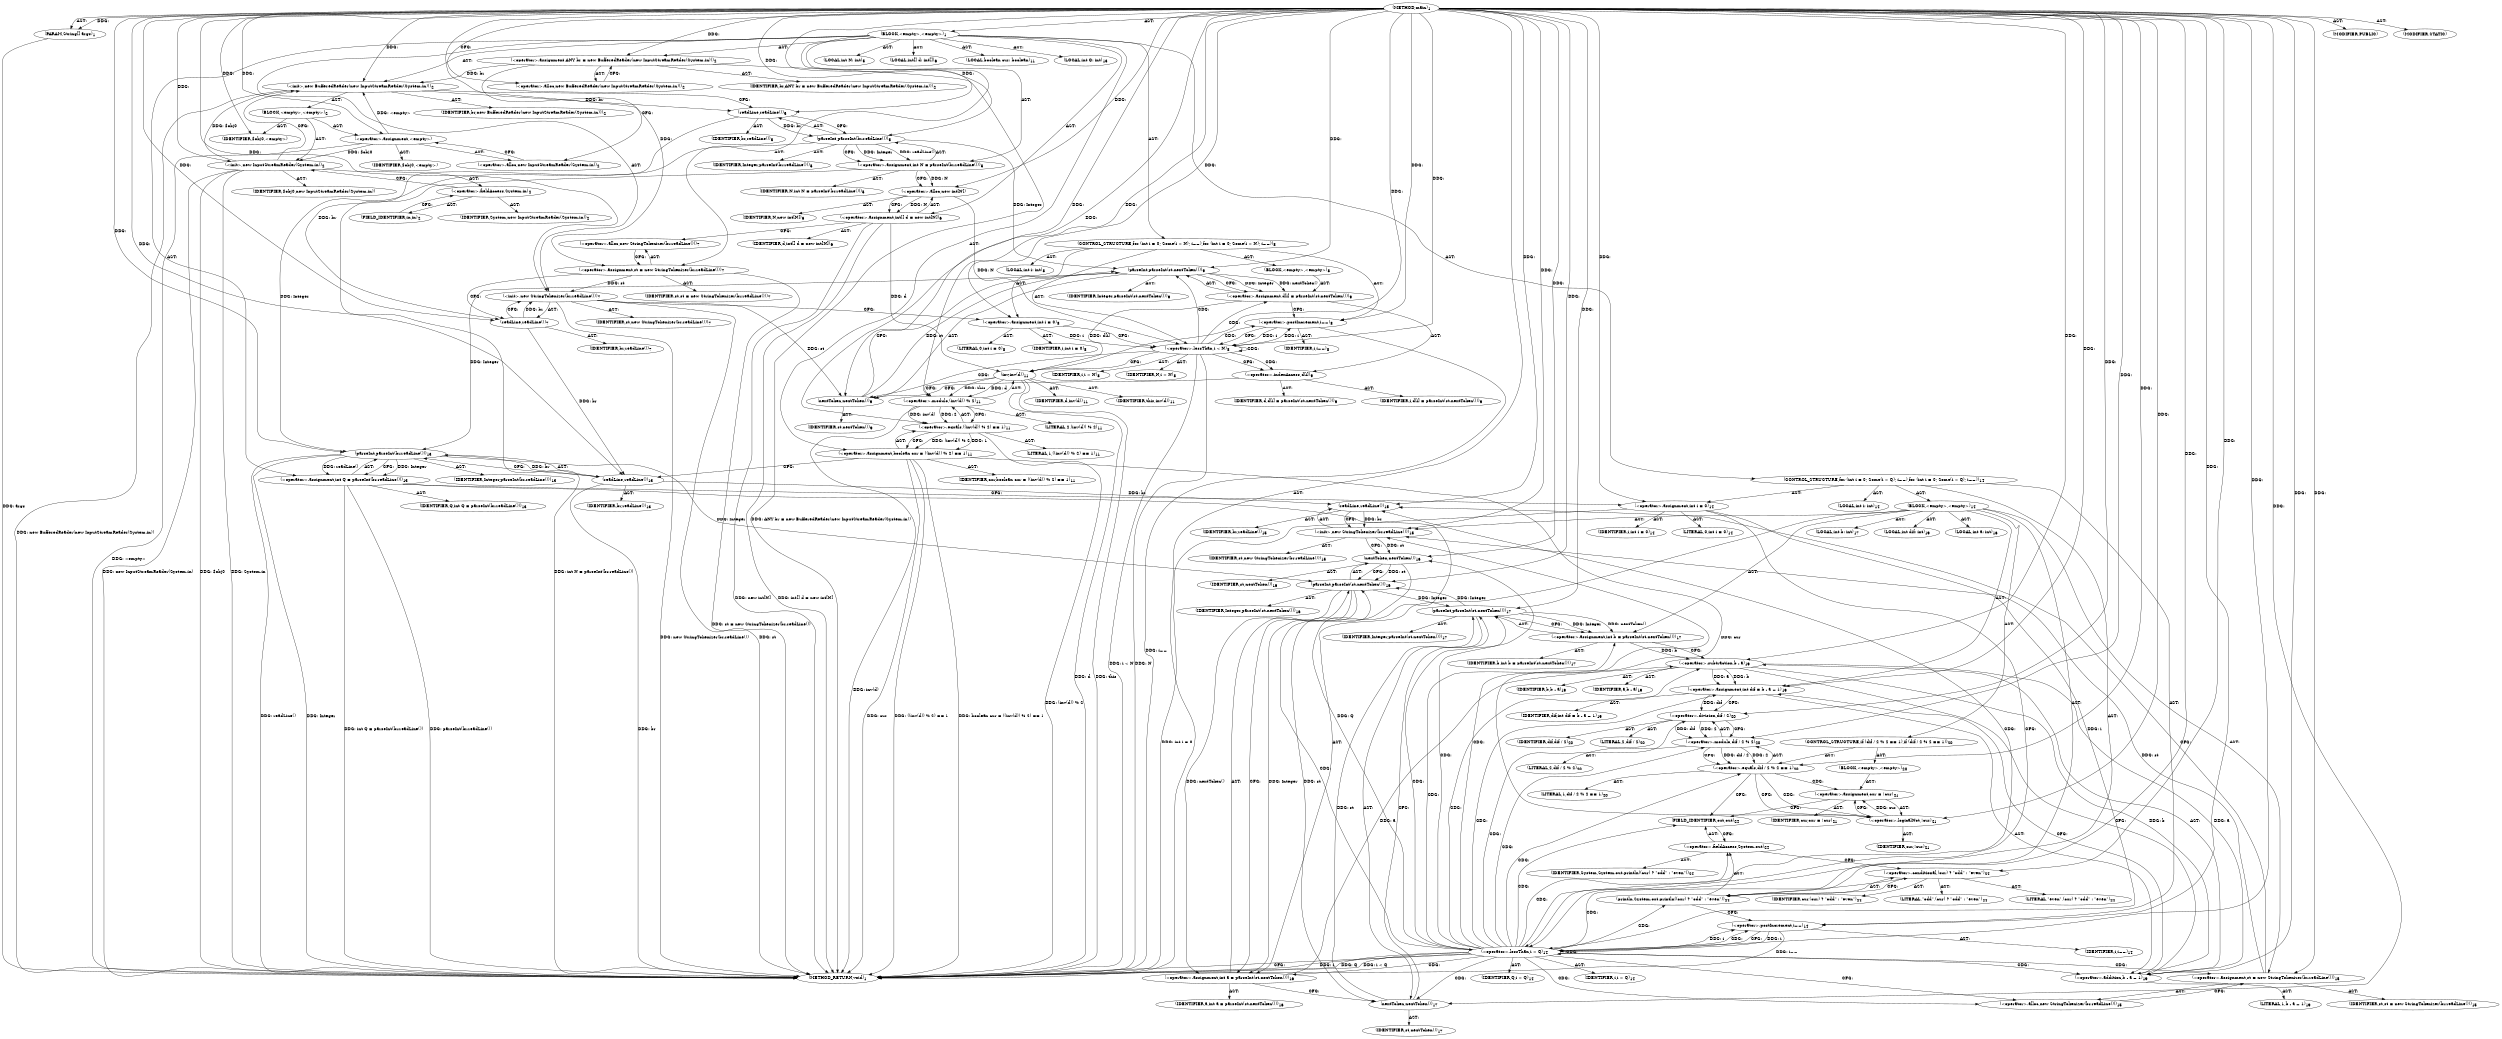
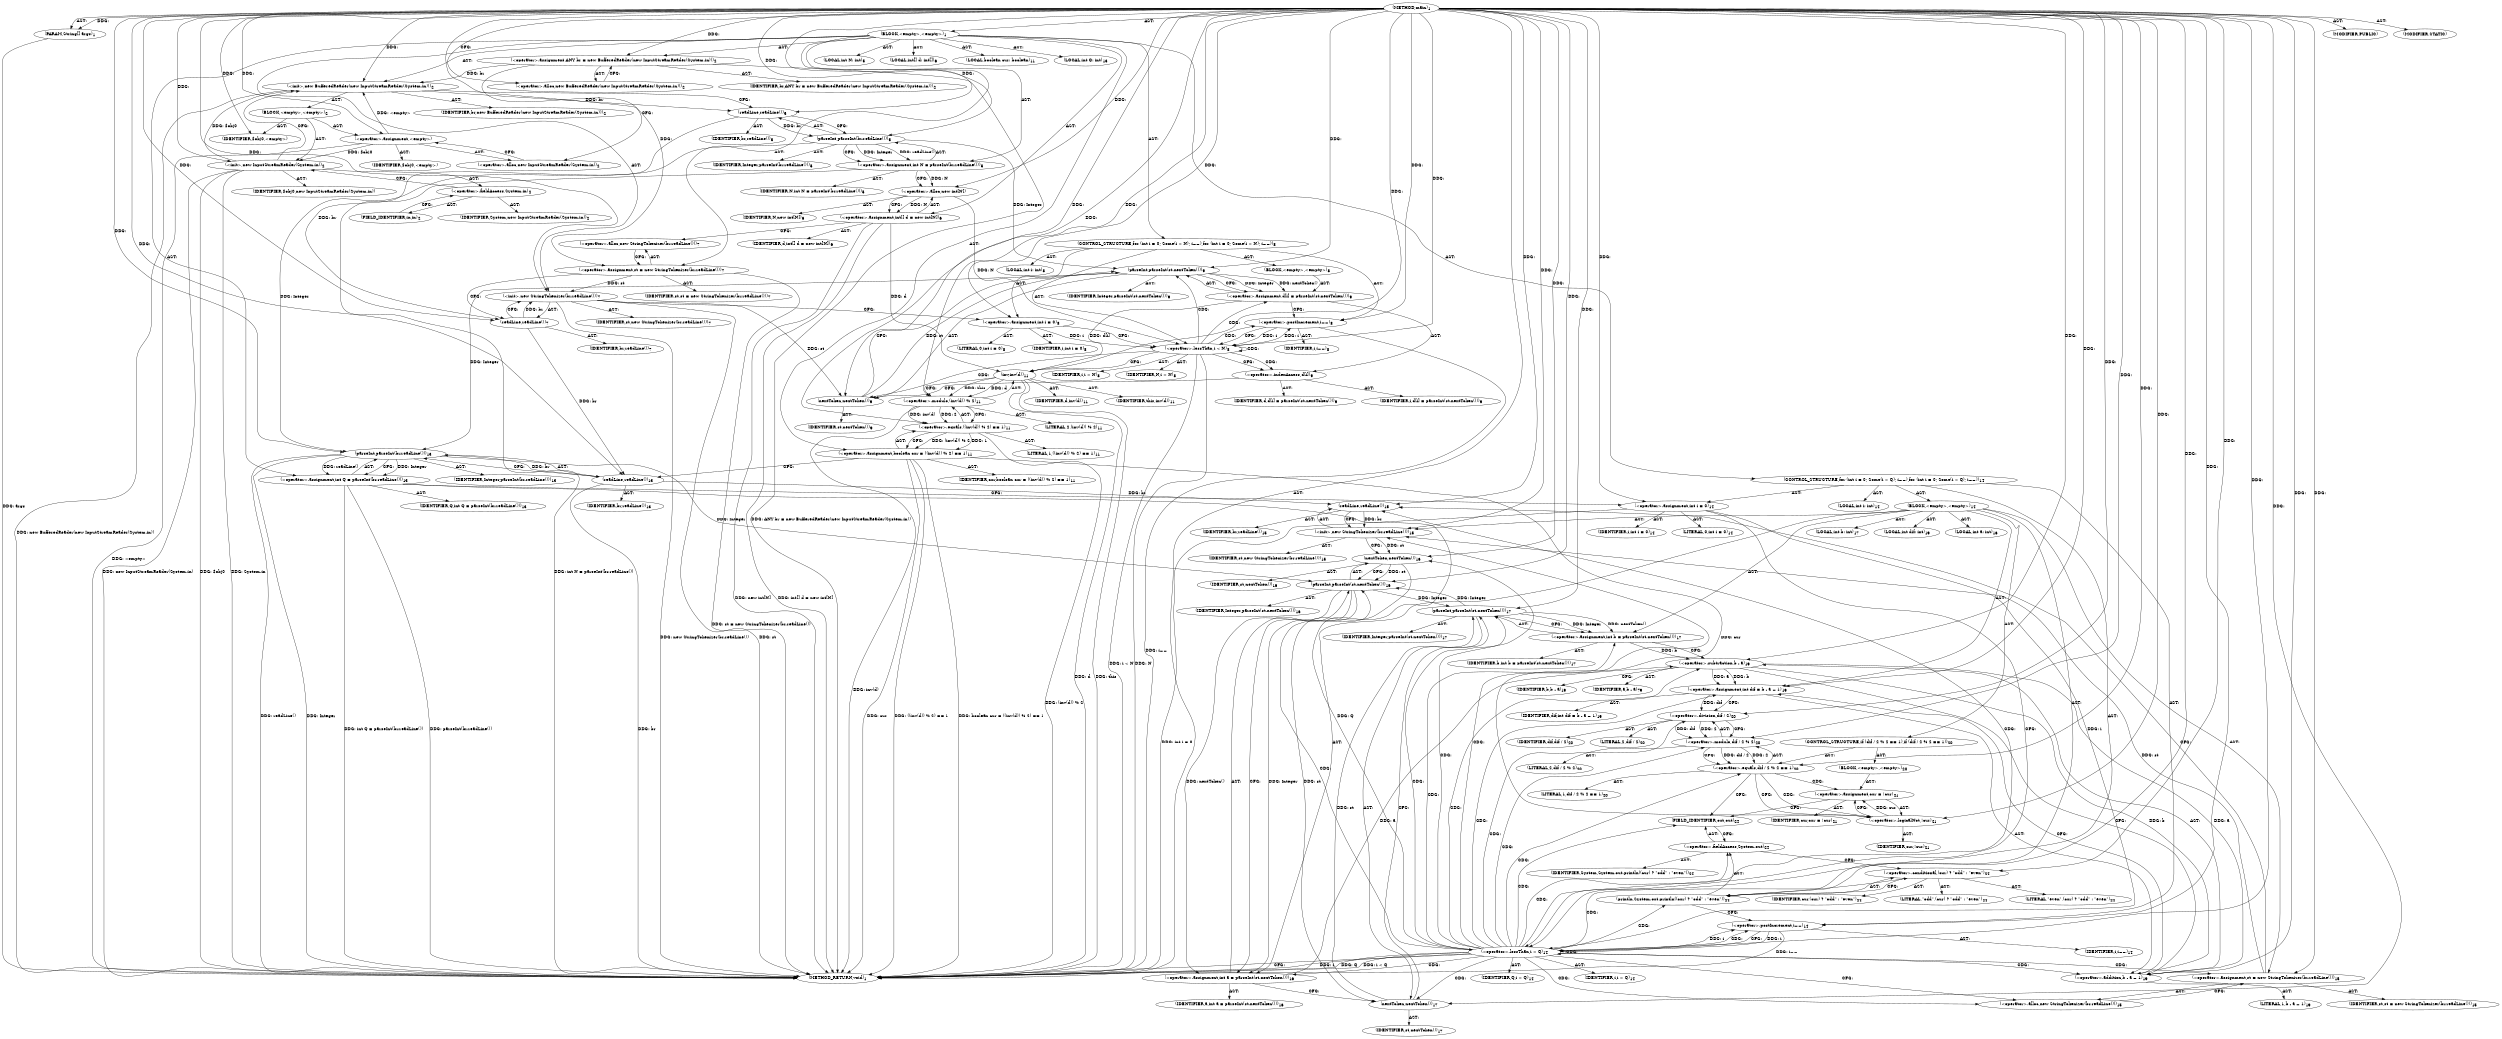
edge "(<operator>.subtraction,b - a)" -> "(IDENTIFIER,b,b - a)": label "AST: " -> "CFG: "
node "(IDENTIFIER,a,b - a)": text "19" -> "79"
